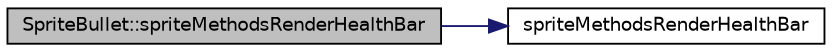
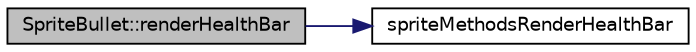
node "SpriteBullet::spriteMethodsRenderHealthBar": label "SpriteBullet::spriteMethodsRenderHealthBar" -> "SpriteBullet::renderHealthBar"
